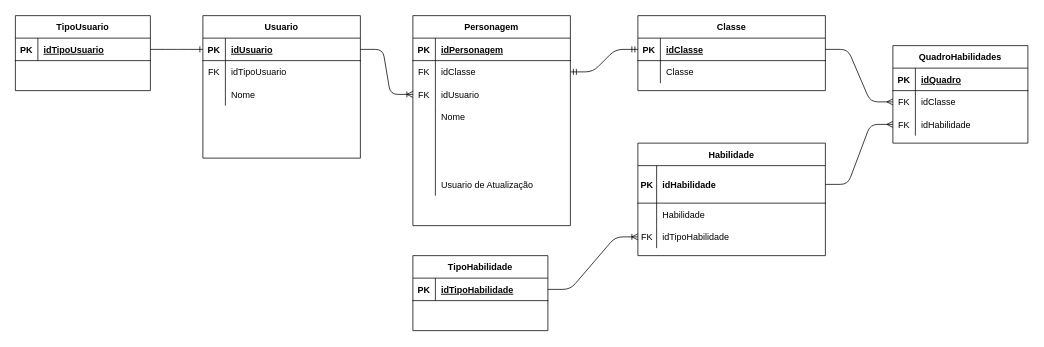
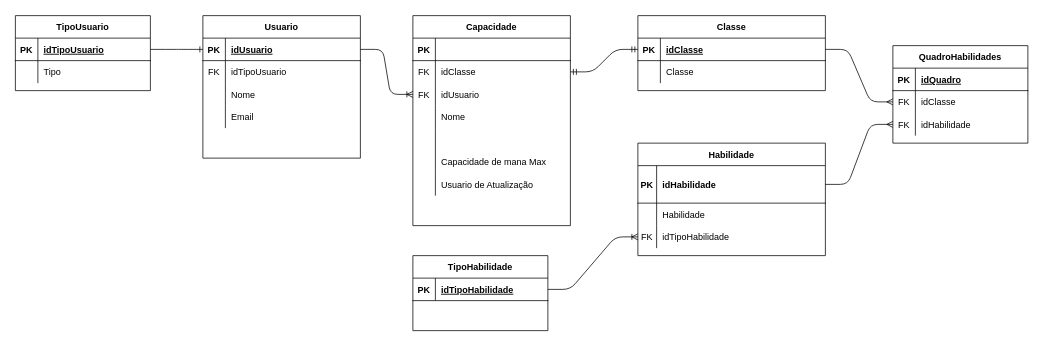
node "Personagem": label "Personagem" -> "Capacidade"
node "idPersonagem": removed
node "Tipo": added
node "Email": added
node "Capacidade de mana Max": added
